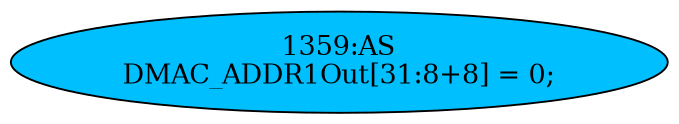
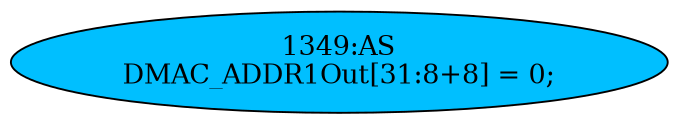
node "1359:AS DMAC_ADDR1Out[31:8+8] = 0;": label "1359:AS DMAC_ADDR1Out[31:8+8] = 0;" -> "1349:AS DMAC_ADDR1Out[31:8+8] = 0;"
